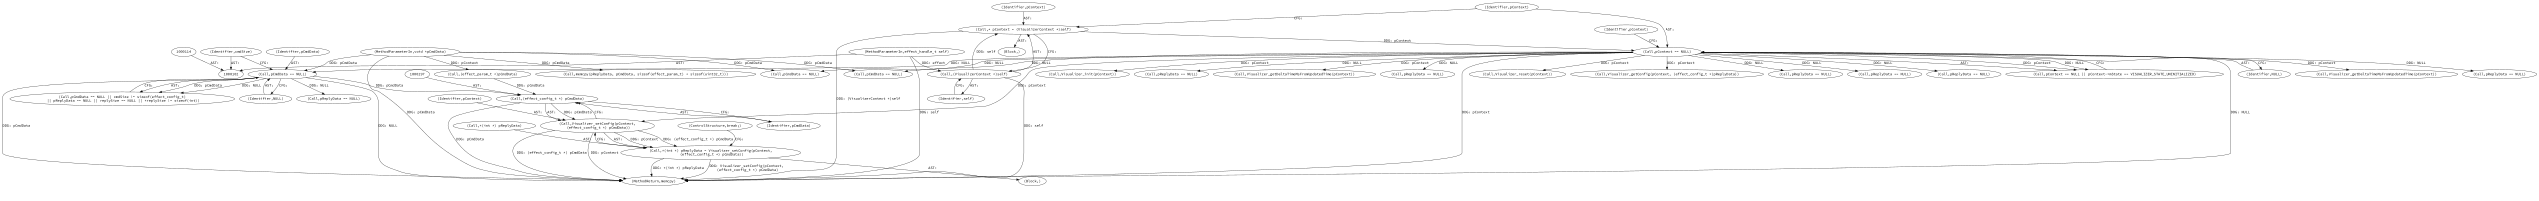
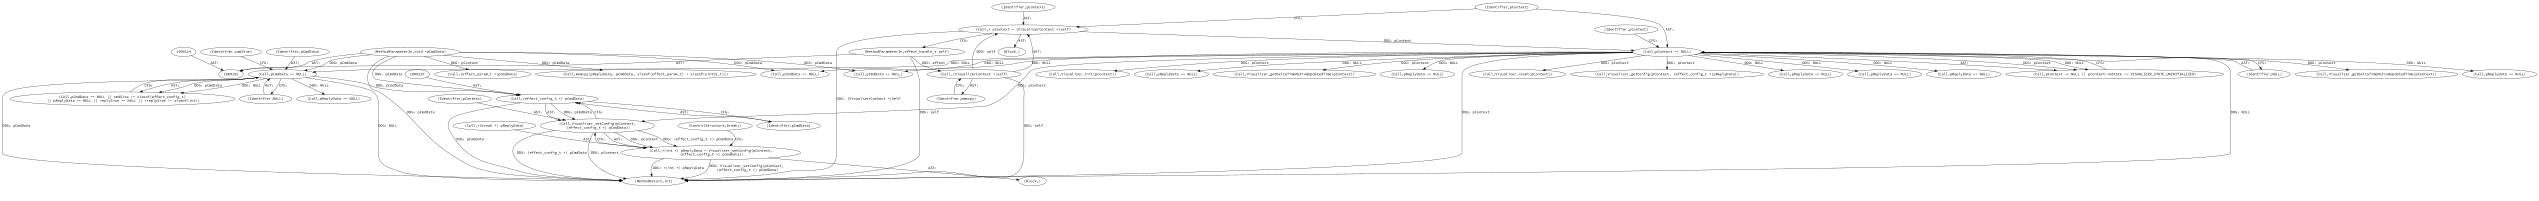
edge "(Identifier,cmdSize)" -> "1000102": now "(MethodParameterIn,void *pCmdData)" -> "1000102"
edge "(Call,* pContext = (VisualizerContext *)self)" -> "(Call,(VisualizerContext *)self)": now "(Call,* pContext = (VisualizerContext *)self)" -> "(MethodParameterIn,effect_handle_t self)"
edge "(Call,(effect_param_t *)pCmdData)" -> "(Call,(effect_config_t *) pCmdData)": now "(MethodParameterIn,void *pCmdData)" -> "(Call,(effect_config_t *) pCmdData)"
node "(Identifier,self)": label "(Identifier,self)" -> "(Identifier,memcpy)"
node "(Call,*(int *) pReplyData)": label "(Call,*(int *) pReplyData)" -> "(Call,*(break *) pReplyData)"
node "(MethodReturn,memcpy)": label "(MethodReturn,memcpy)" -> "(MethodReturn,int)"
